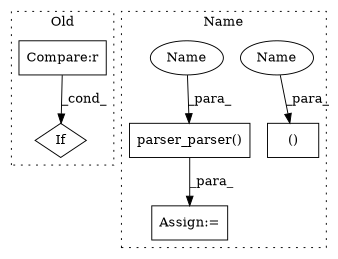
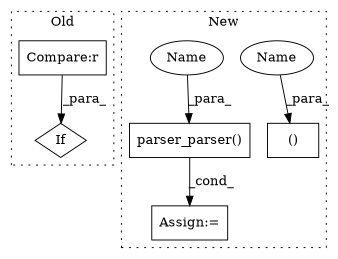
cluster "Name": label "Name" -> "New"
edge "Compare:r" -> "If": label "_cond_" -> "_para_"
edge "parser_parser()" -> "Assign:=": label "_para_" -> "_cond_"
